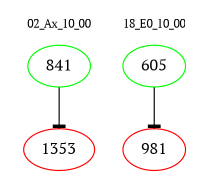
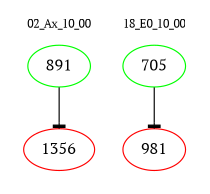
node "841": label "841" -> "891"
node "605": label "605" -> "705"
node "1353": label "1353" -> "1356"
